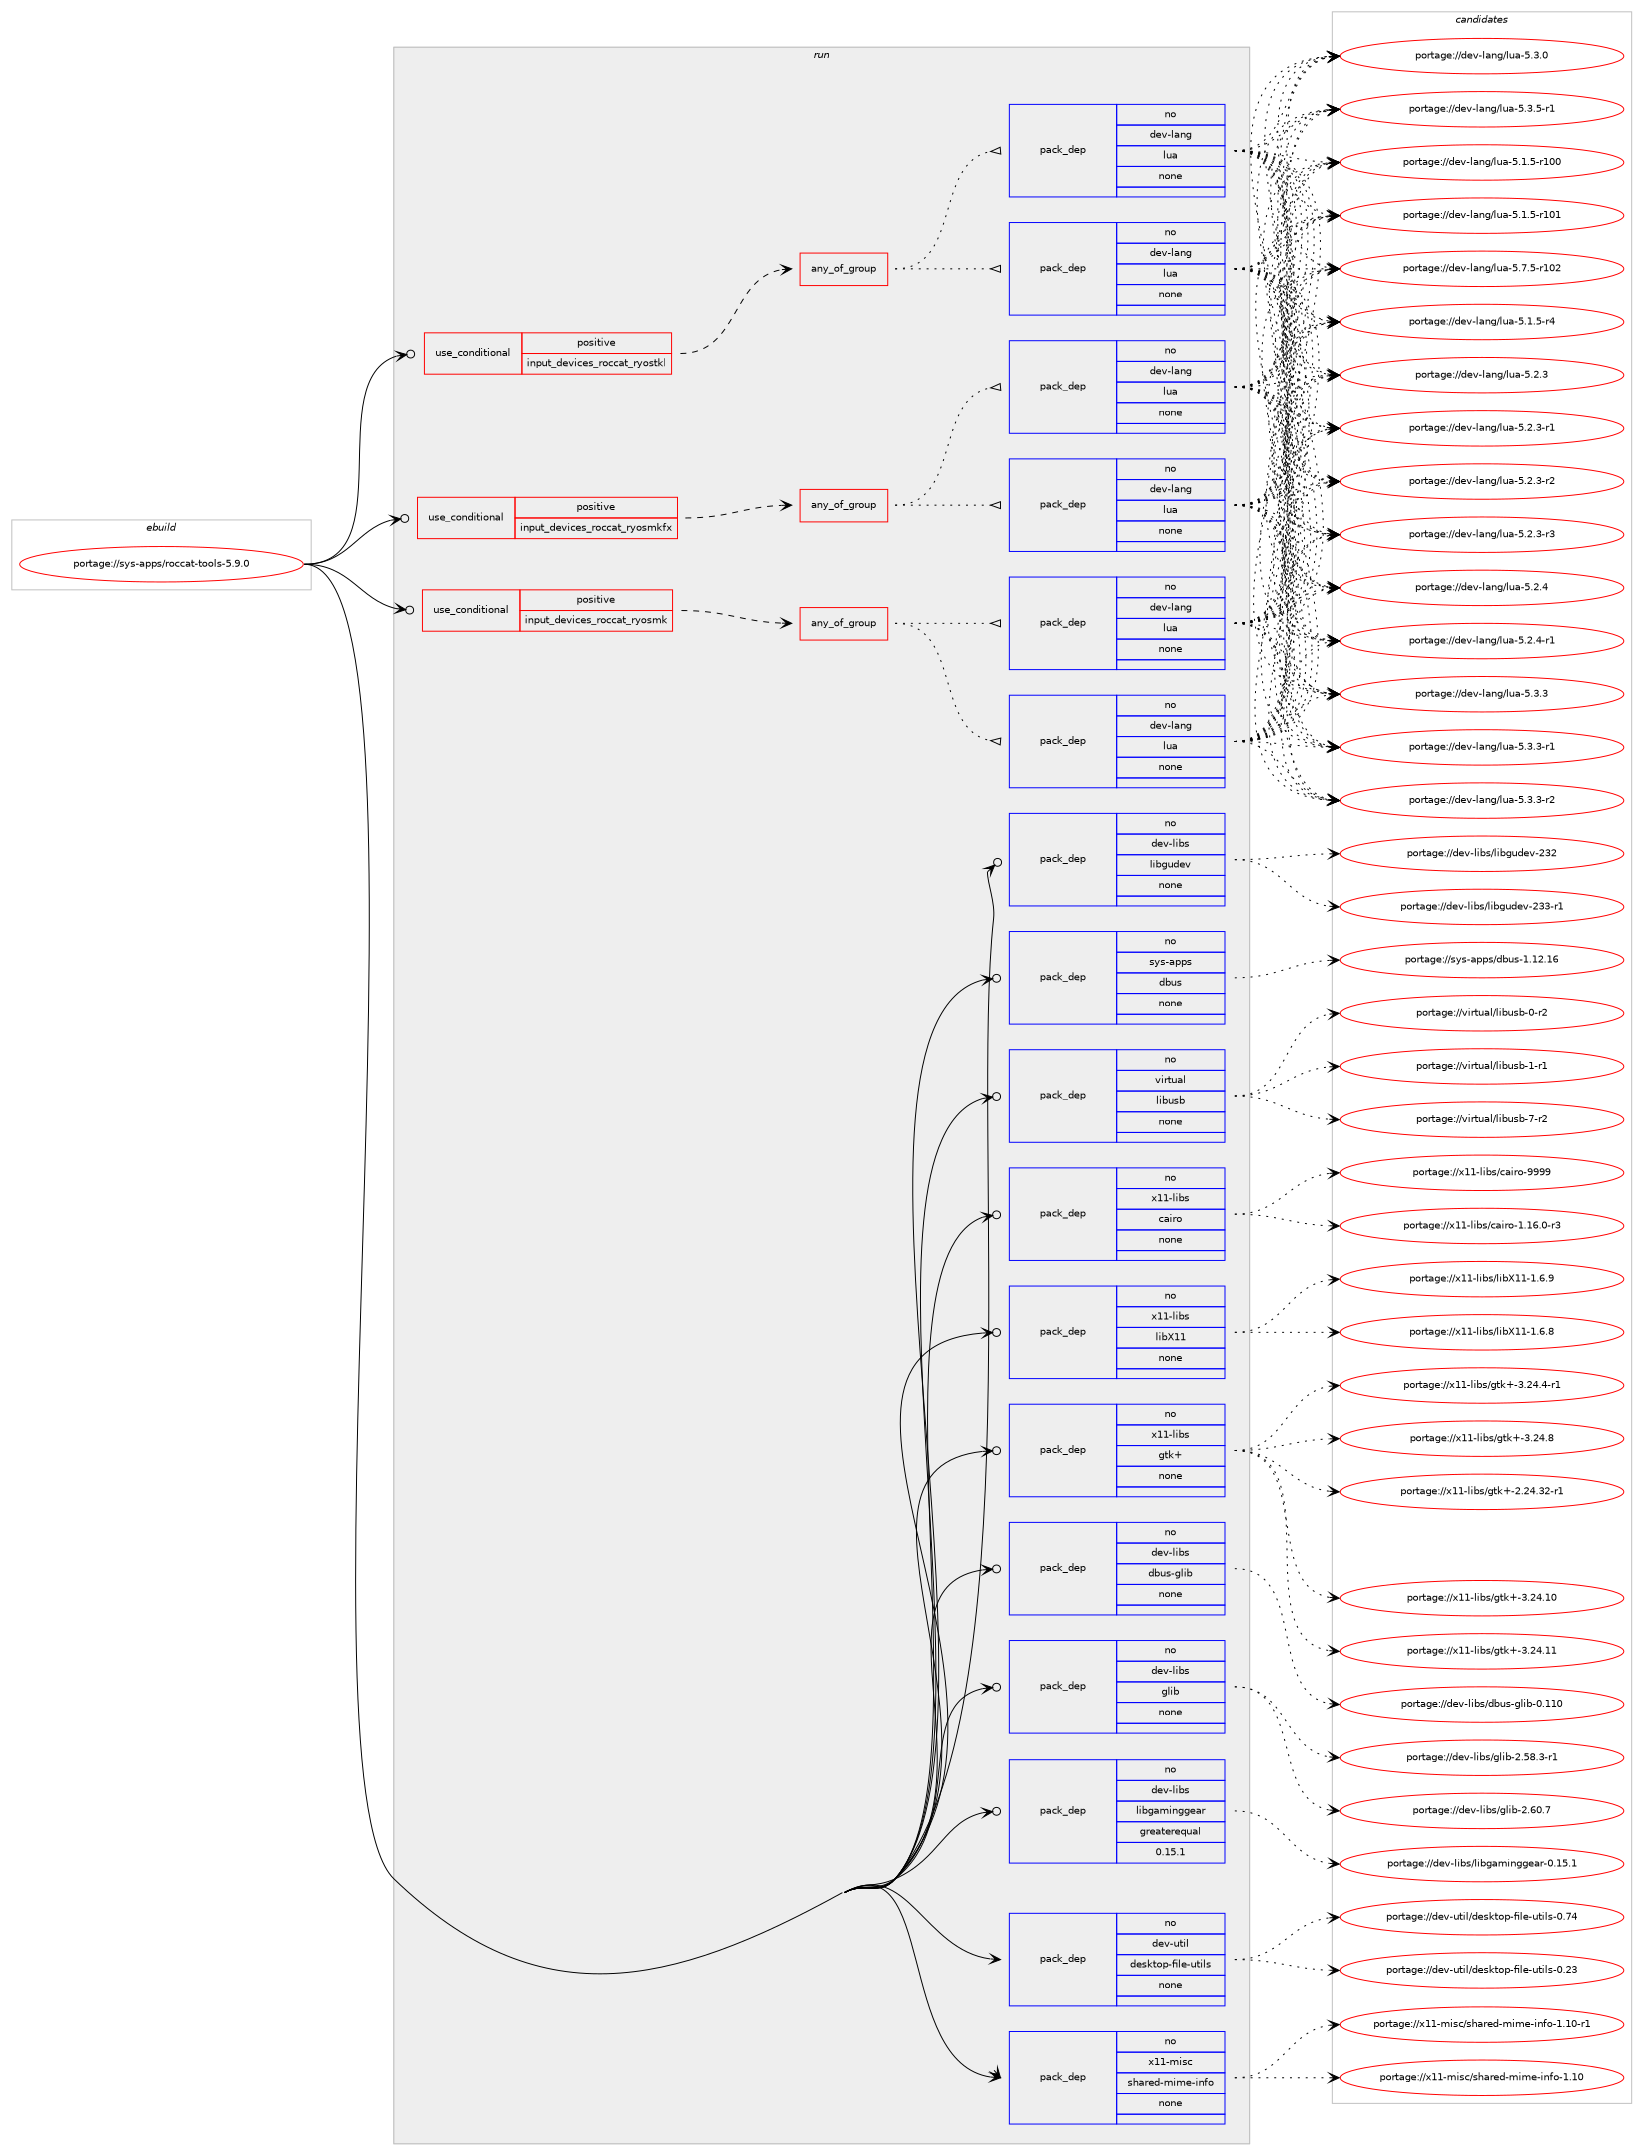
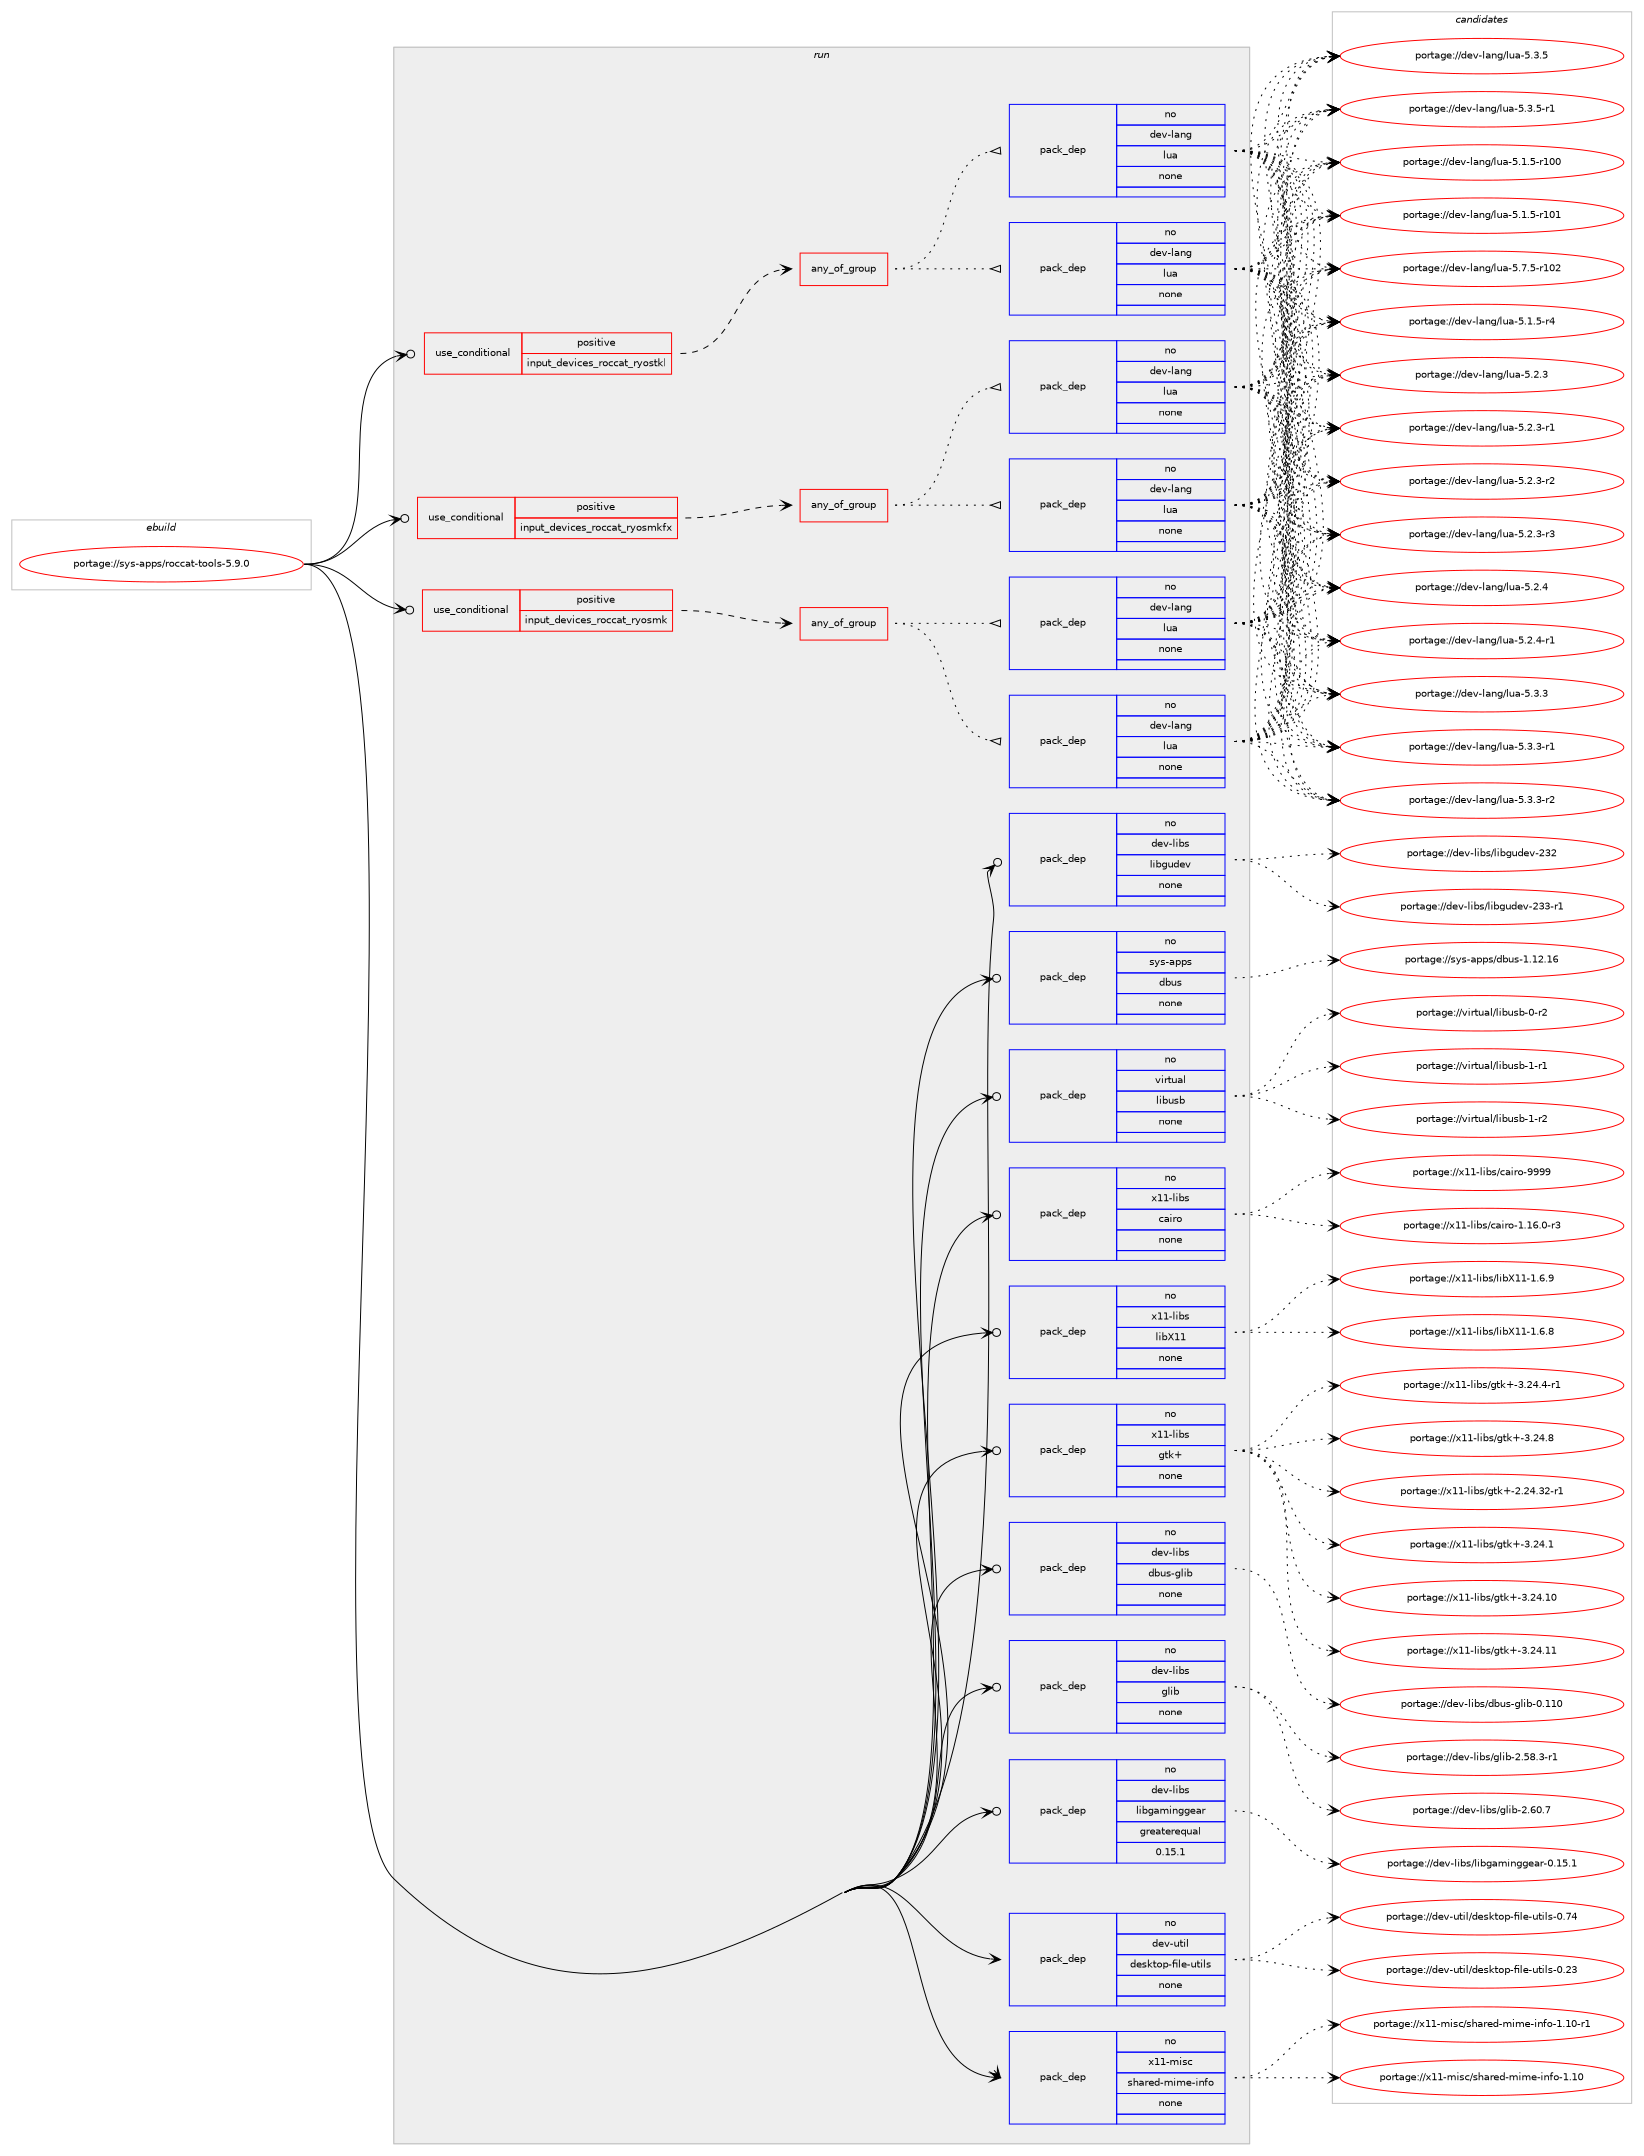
node "portage://dev-lang/lua-5.3.0": label "portage://dev-lang/lua-5.3.0" -> "portage://dev-lang/lua-5.3.5"
node "portage://virtual/libusb-7-r2": label "portage://virtual/libusb-7-r2" -> "portage://virtual/libusb-1-r2"
node "portage://x11-libs/gtk+-3.24.1": added
